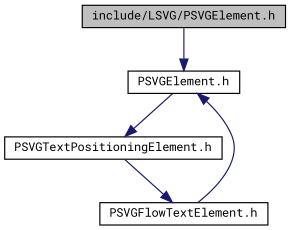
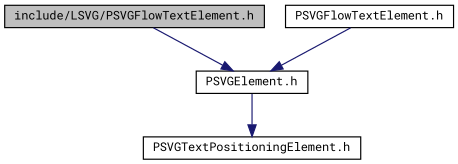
node "include/LSVG/PSVGElement.h": label "include/LSVG/PSVGElement.h" -> "include/LSVG/PSVGFlowTextElement.h"
edge "PSVGTextPositioningElement.h" -> "PSVGFlowTextElement.h": removed
